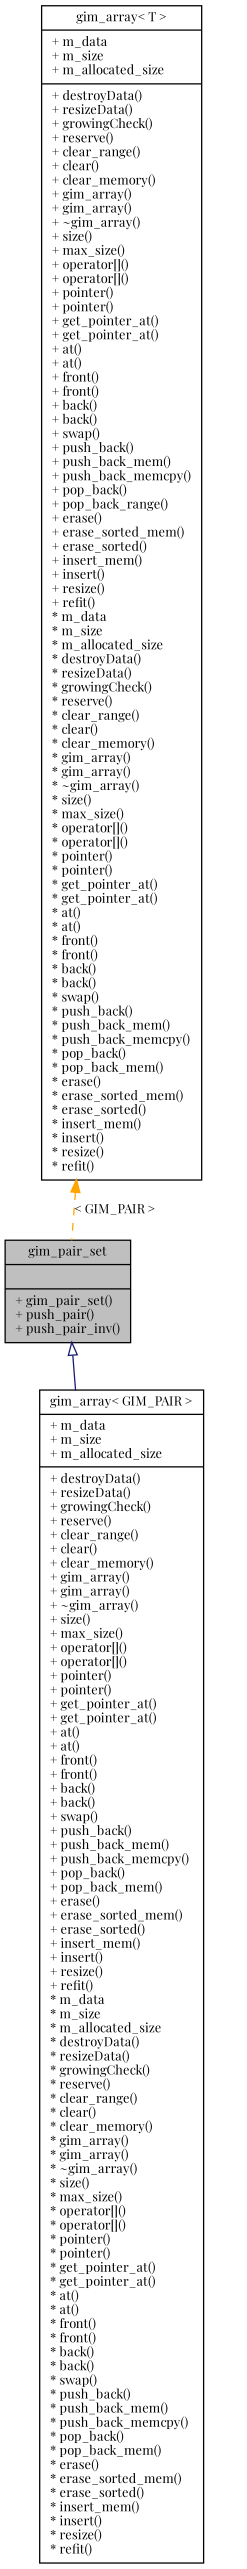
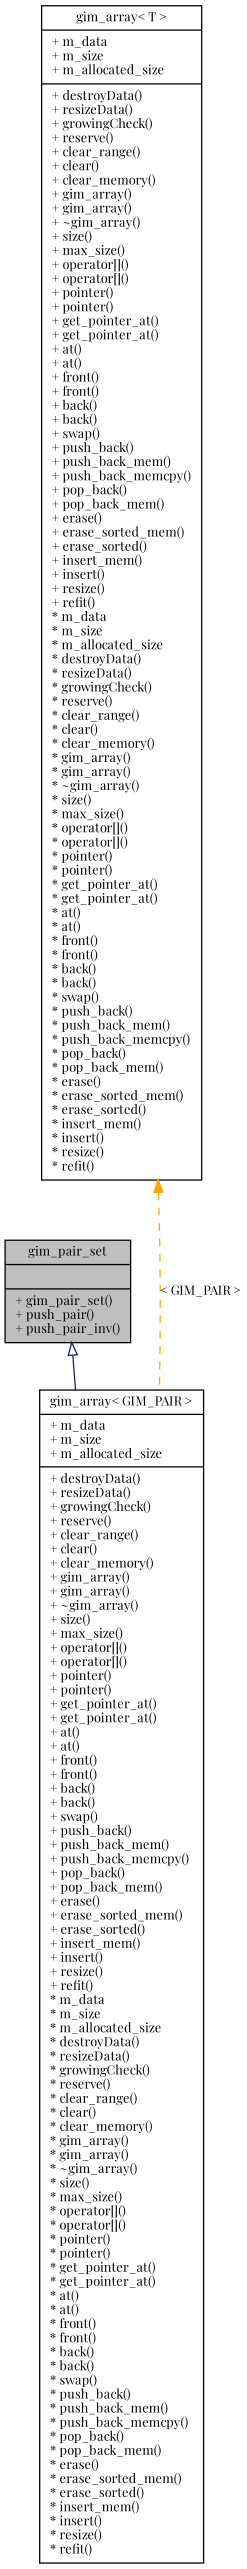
node "gim_array< T >": text "+ pop_back_range()" -> "+ pop_back_mem()"
edge "gim_pair_set" -> "gim_array< T >": now "gim_array< GIM_PAIR >" -> "gim_array< T >"
